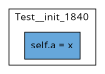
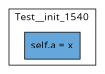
cluster "Test__init_1840": label "Test__init_1840" -> "Test__init_1540"
